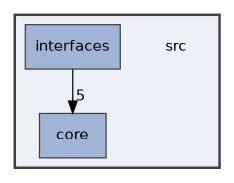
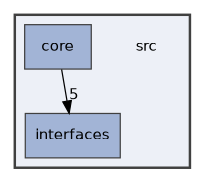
edge "interfaces" -> "core": reversed
